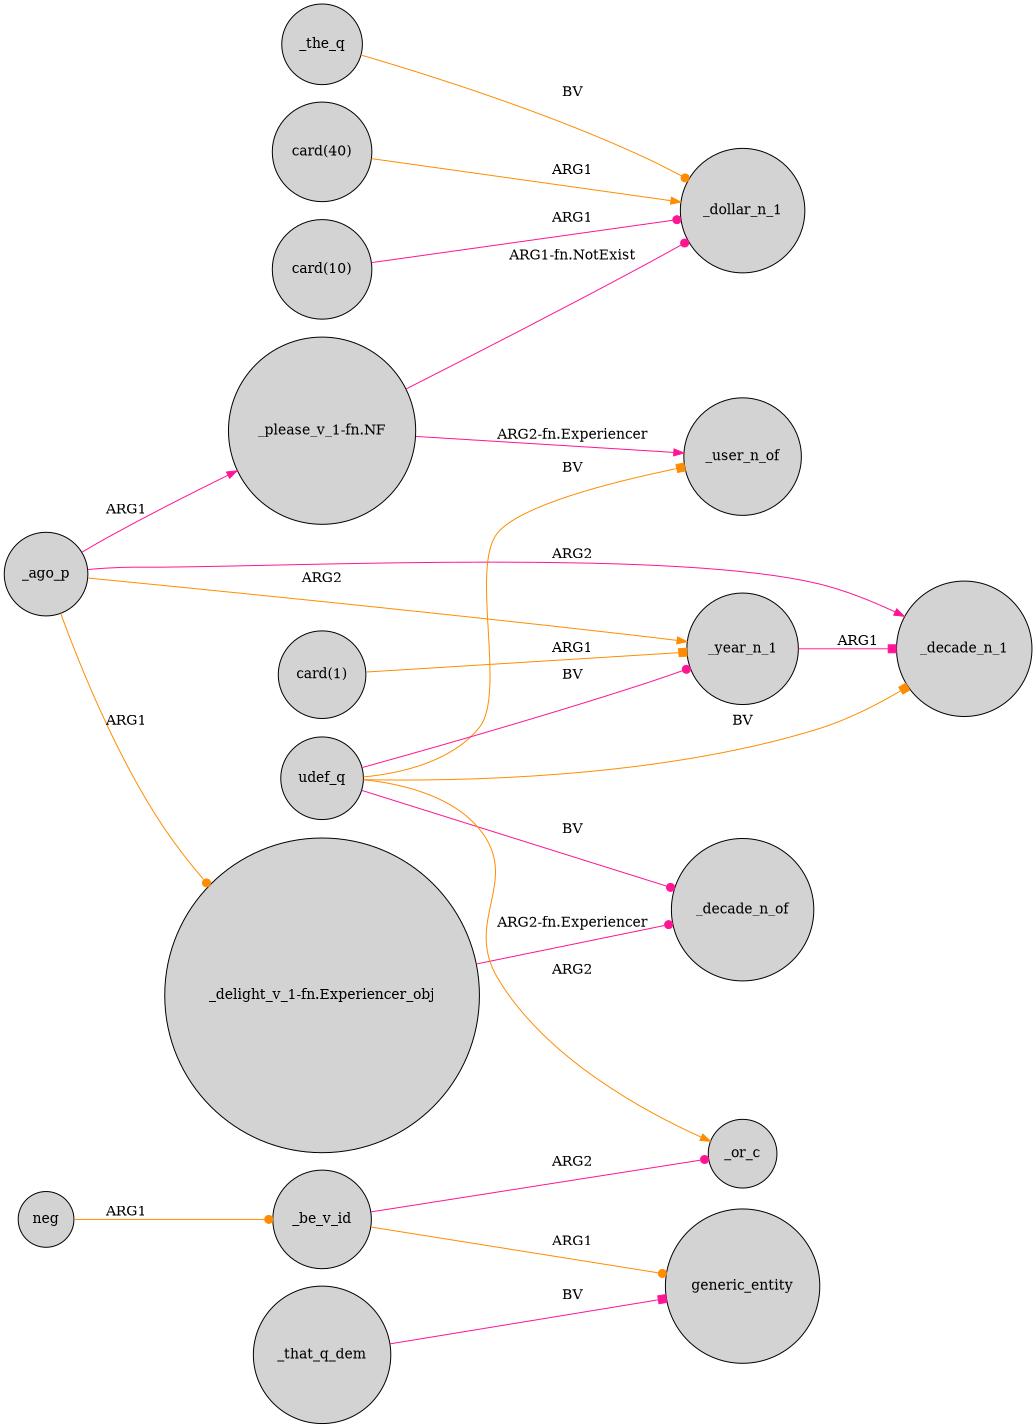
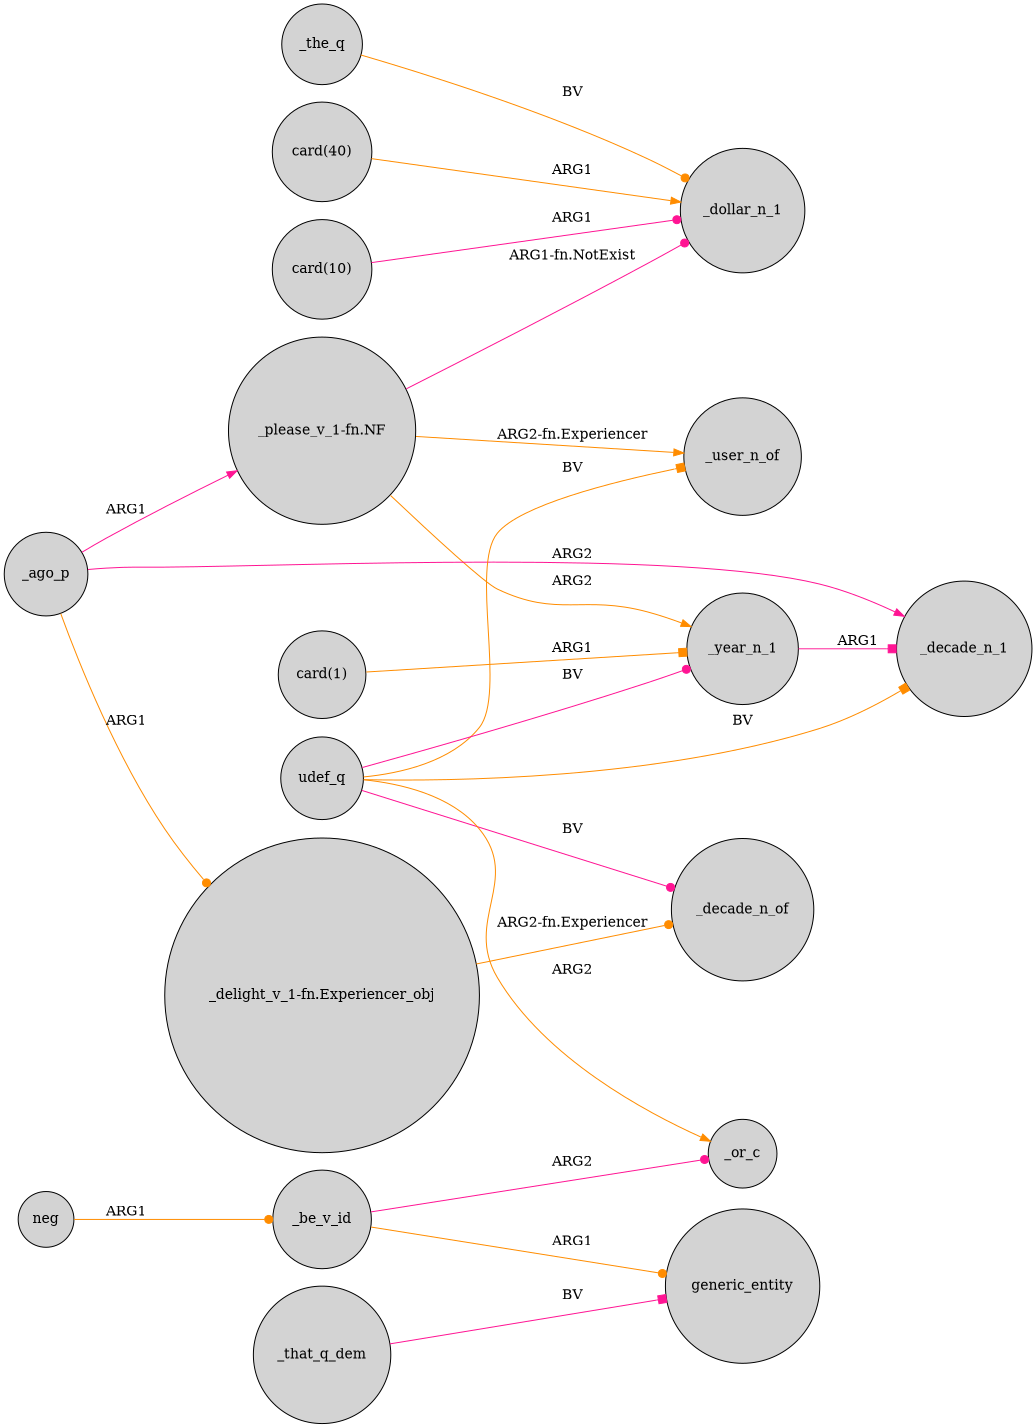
edge "_please_v_1-fn.NF" -> "_user_n_of": color deeppink -> darkorange
edge "_ago_p" -> "_year_n_1": now "_please_v_1-fn.NF" -> "_year_n_1"
edge "_delight_v_1-fn.Experiencer_obj" -> "_decade_n_of": color deeppink -> darkorange
